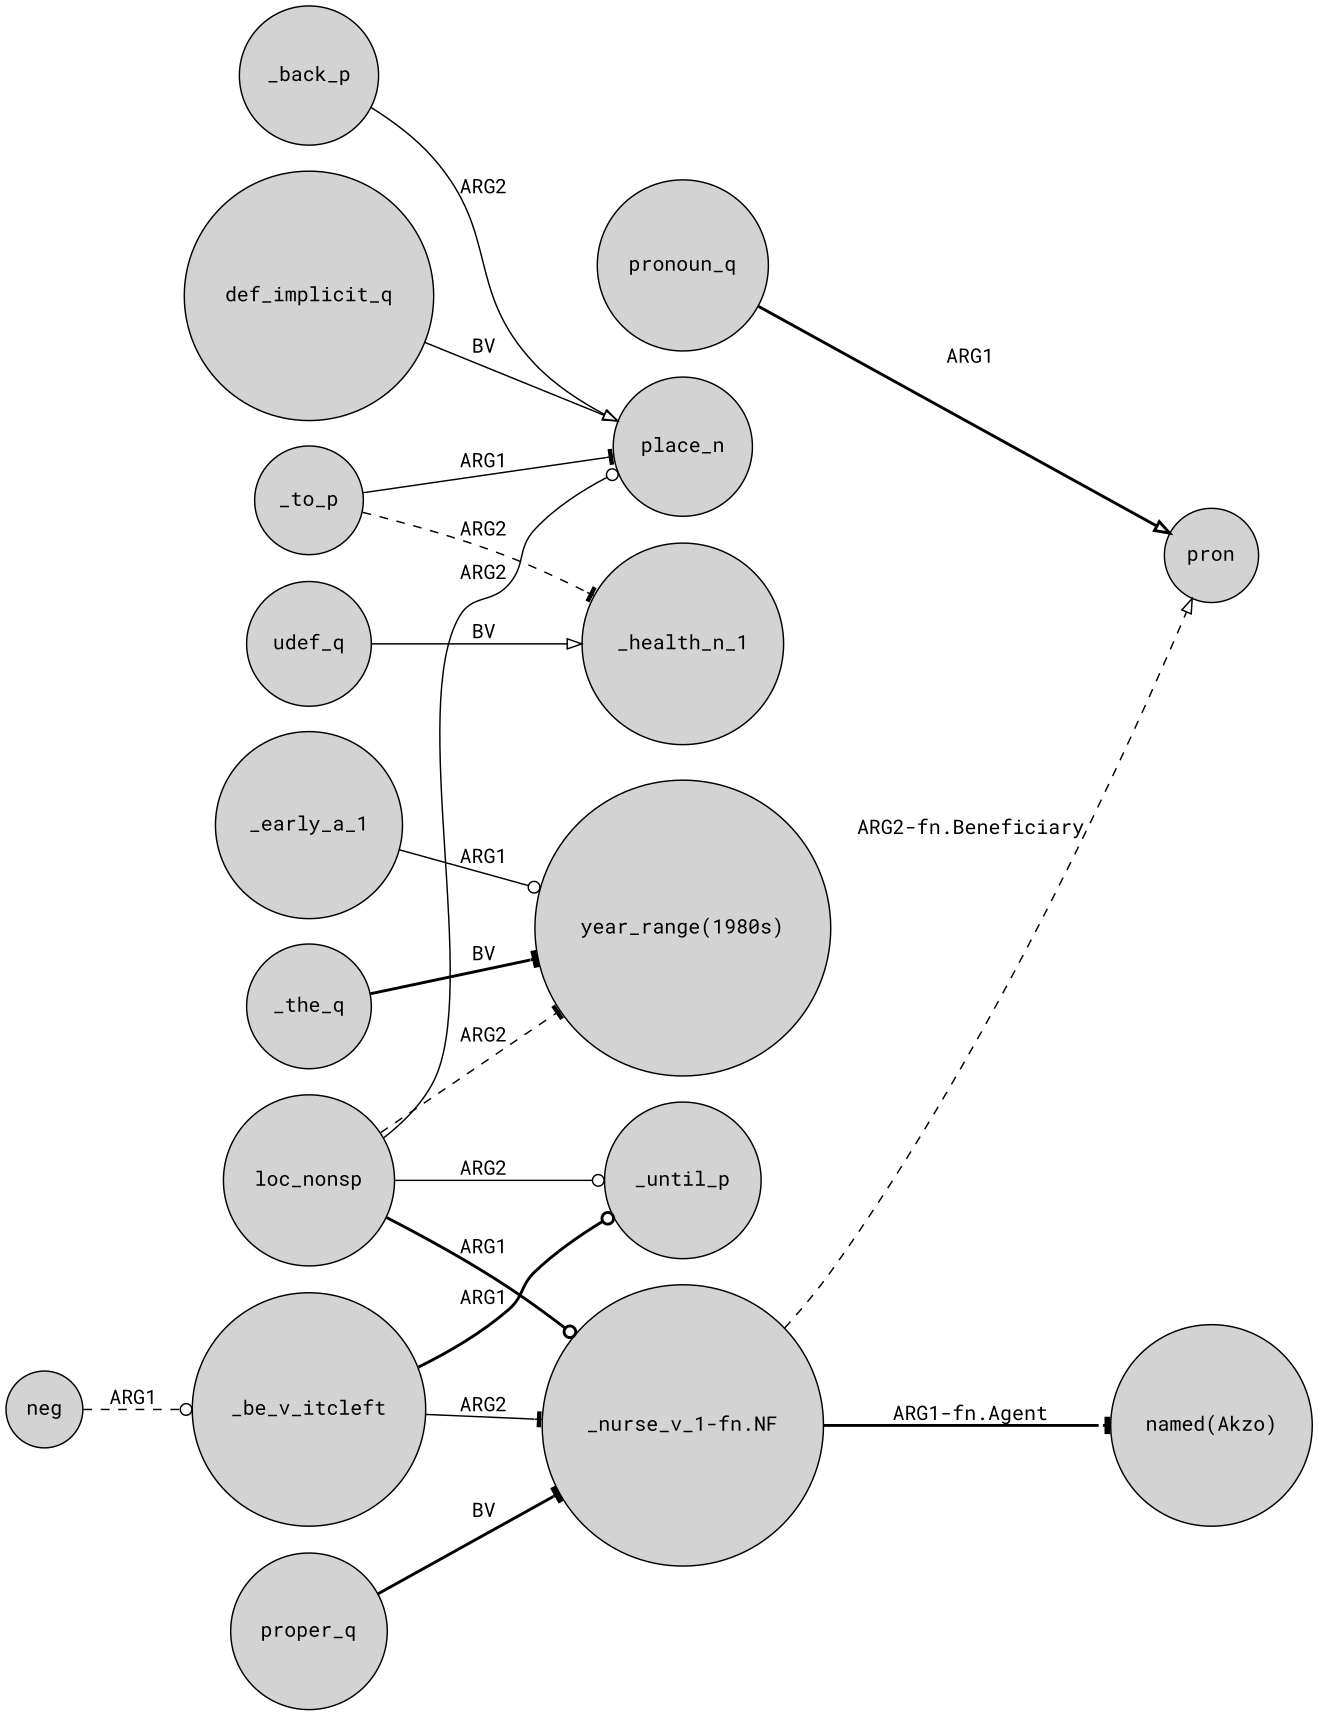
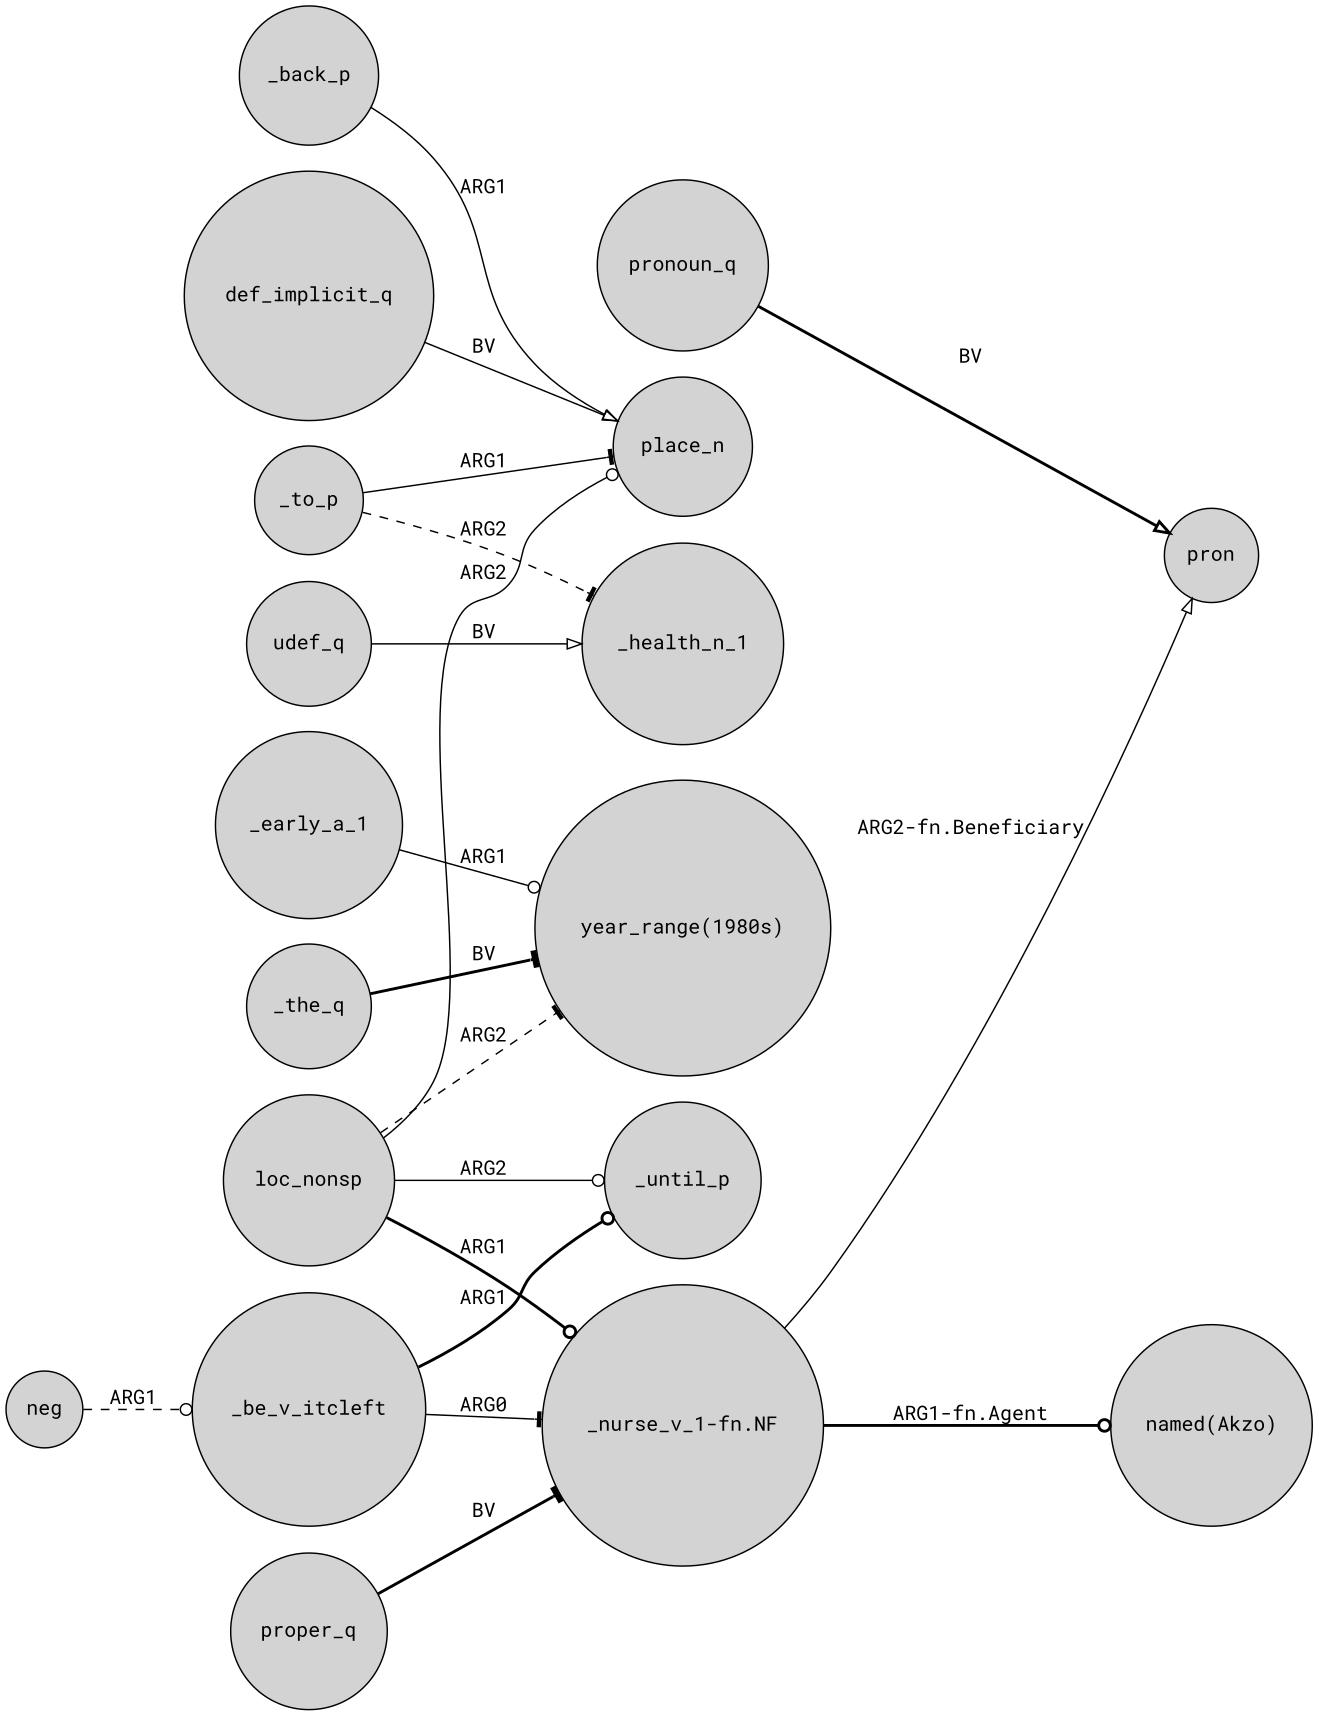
edge "_back_p" -> "place_n": label "ARG2" -> "ARG1"
edge "pronoun_q" -> "pron": label "ARG1" -> "BV"
edge "_nurse_v_1-fn.NF" -> "pron": style dashed -> solid
edge "_be_v_itcleft" -> "_nurse_v_1-fn.NF": label "ARG2" -> "ARG0"
edge "_nurse_v_1-fn.NF" -> "named(Akzo)": arrowhead tee -> odot
